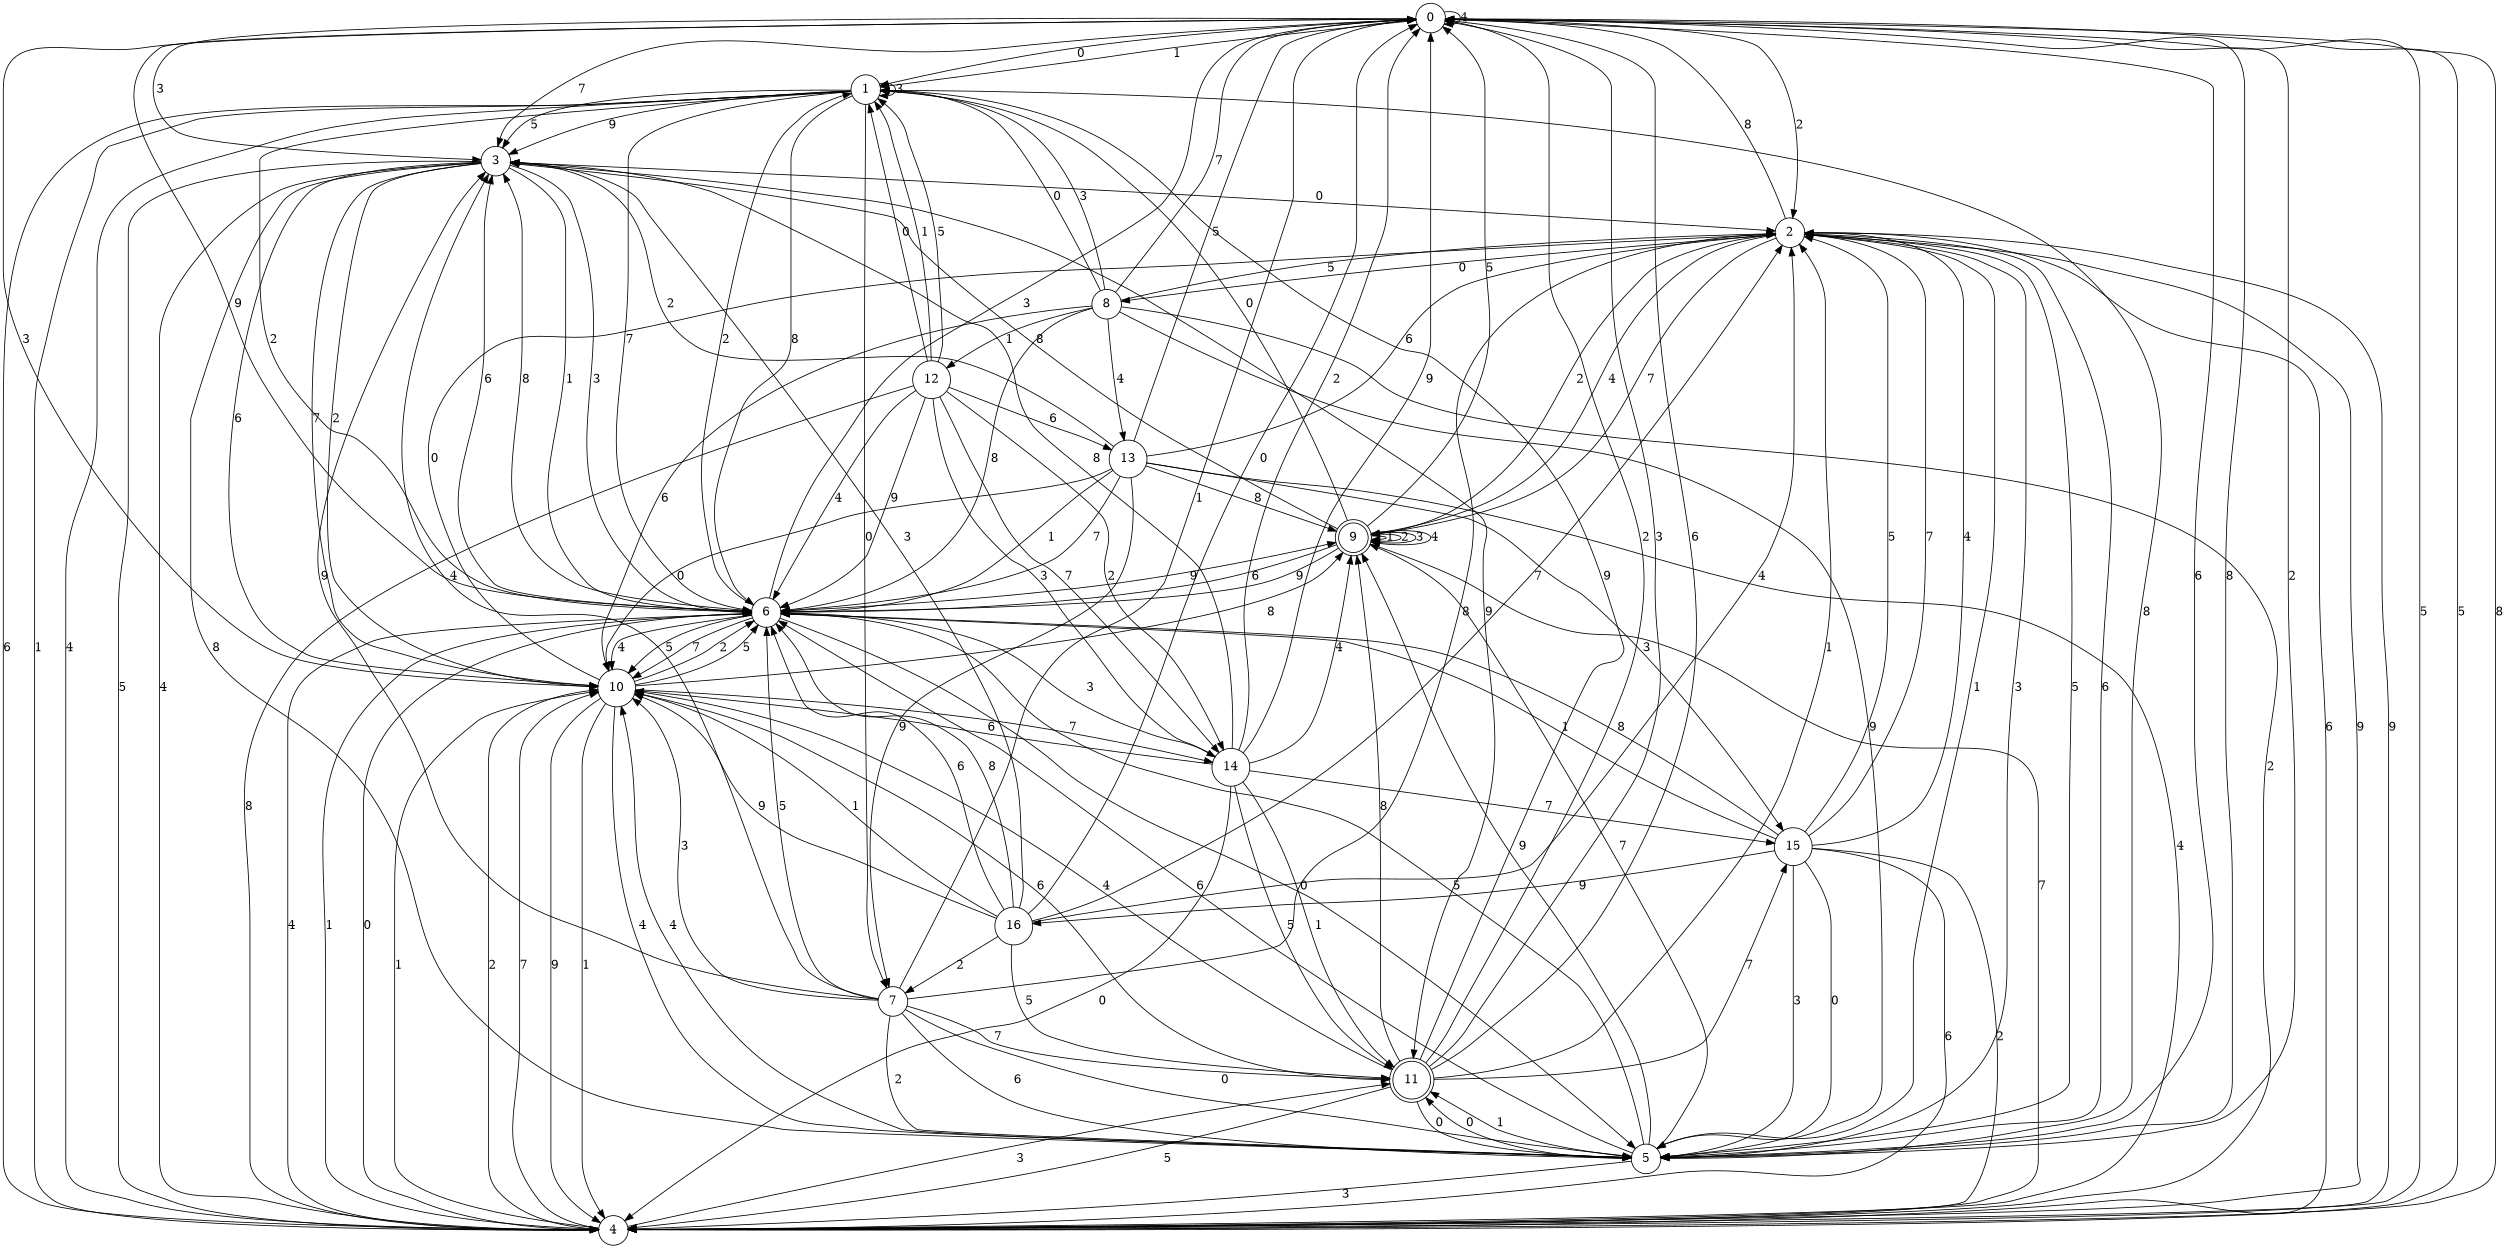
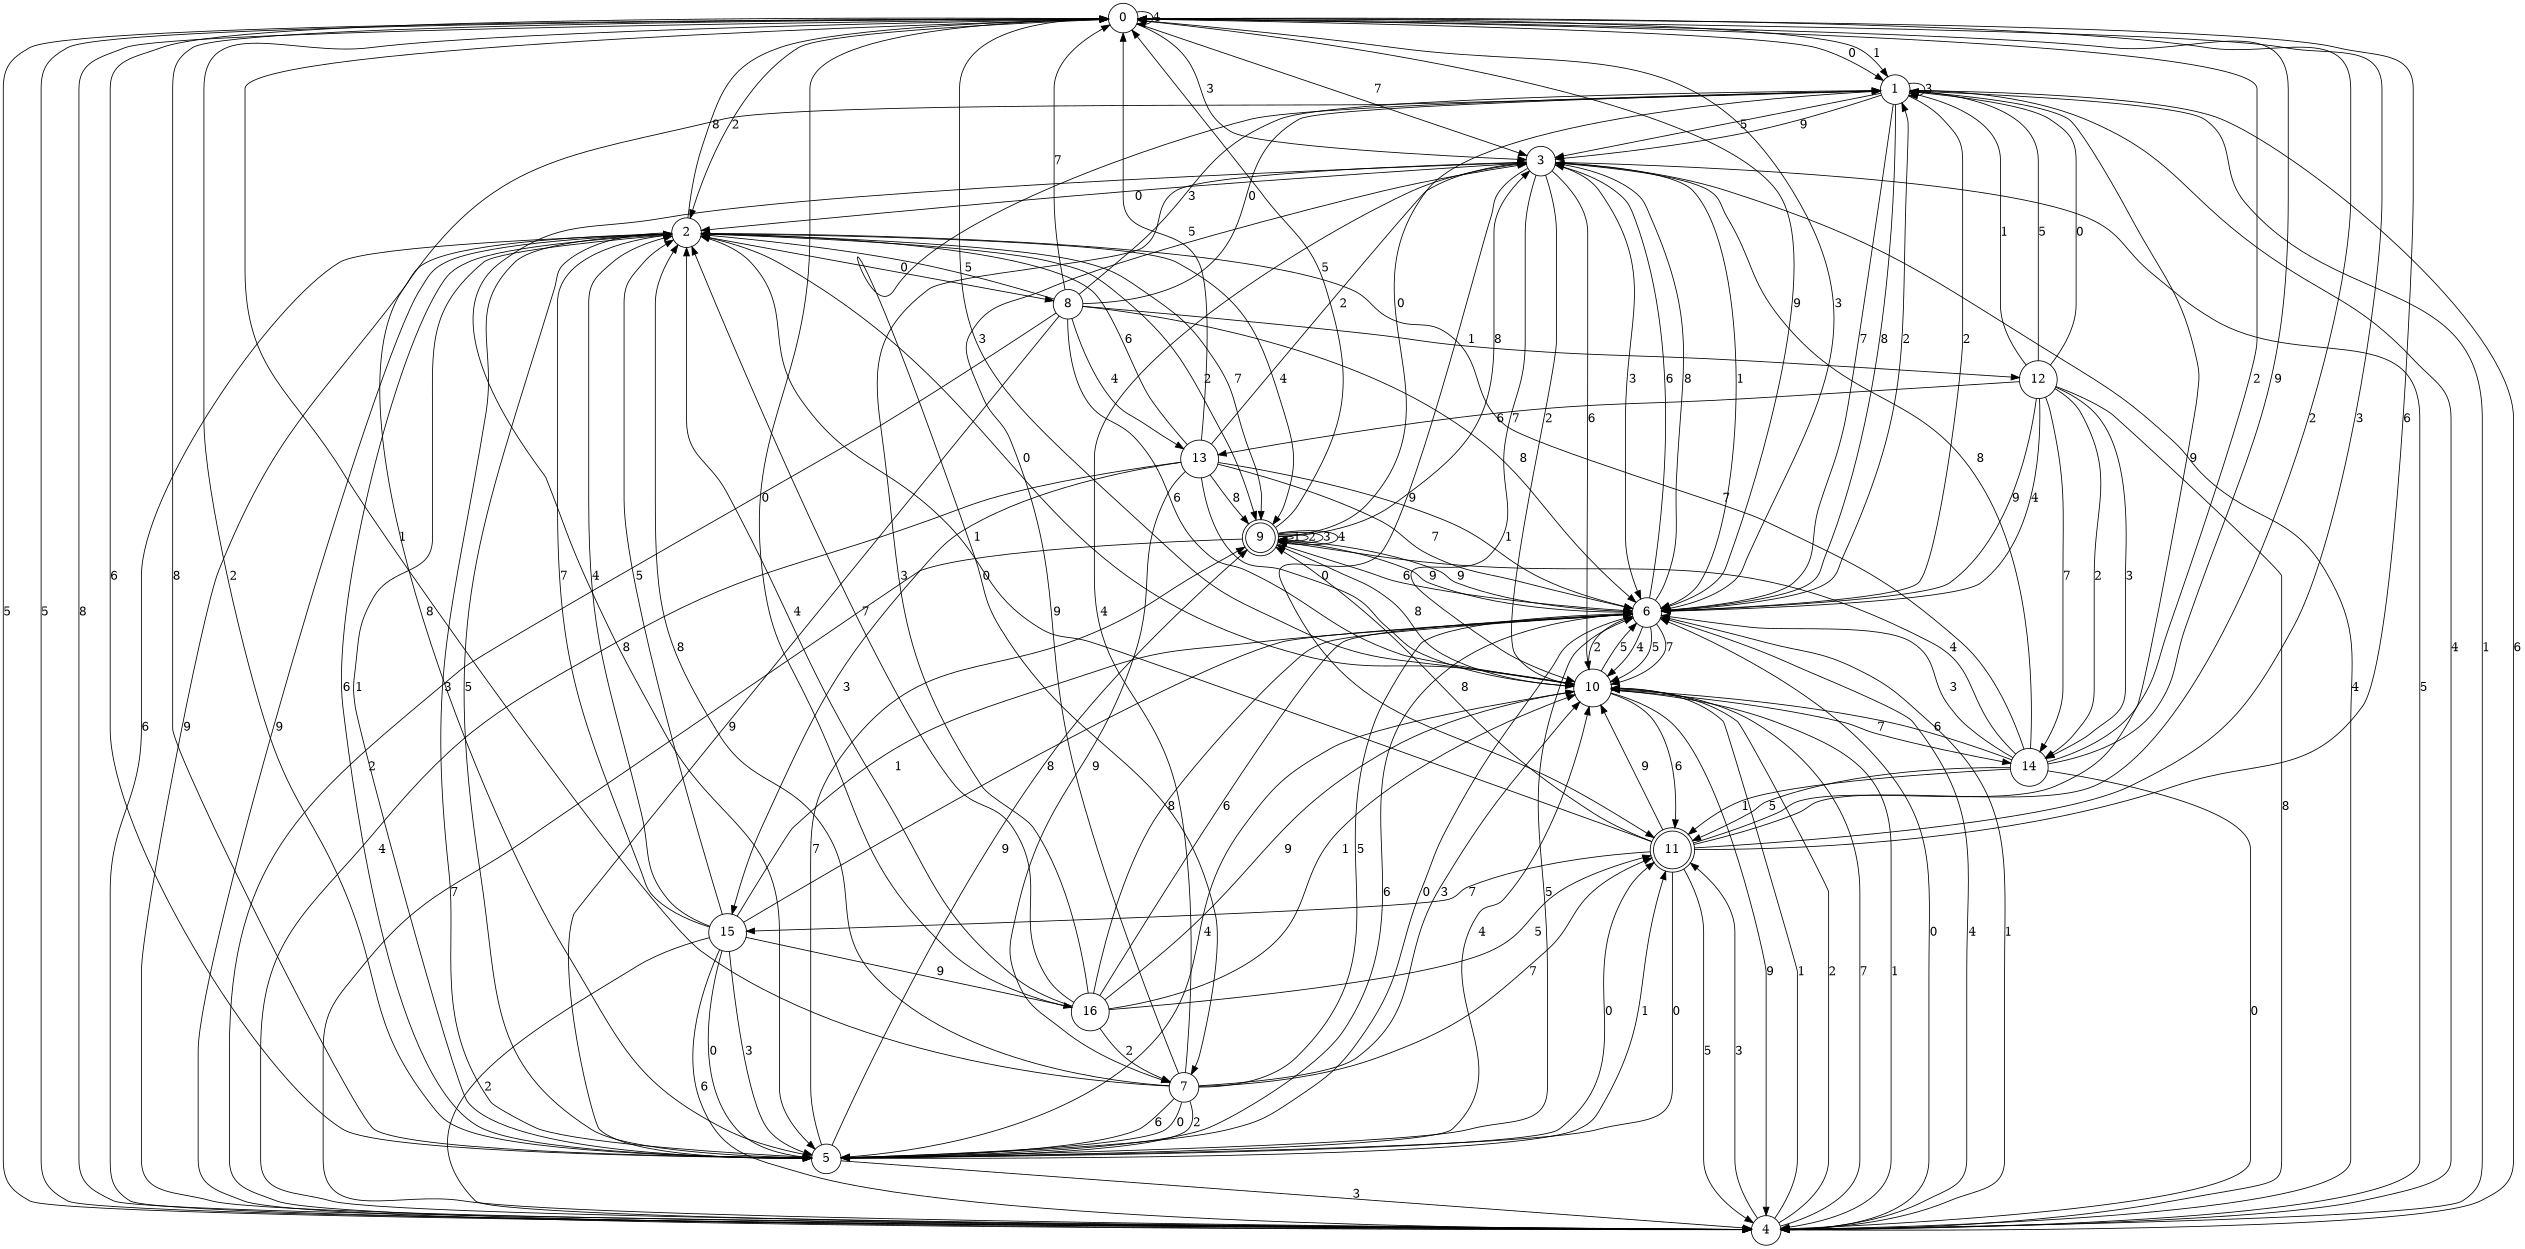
edge "14" -> "15": now "14" -> "2"
edge "11" -> "10": label "4" -> "9"
